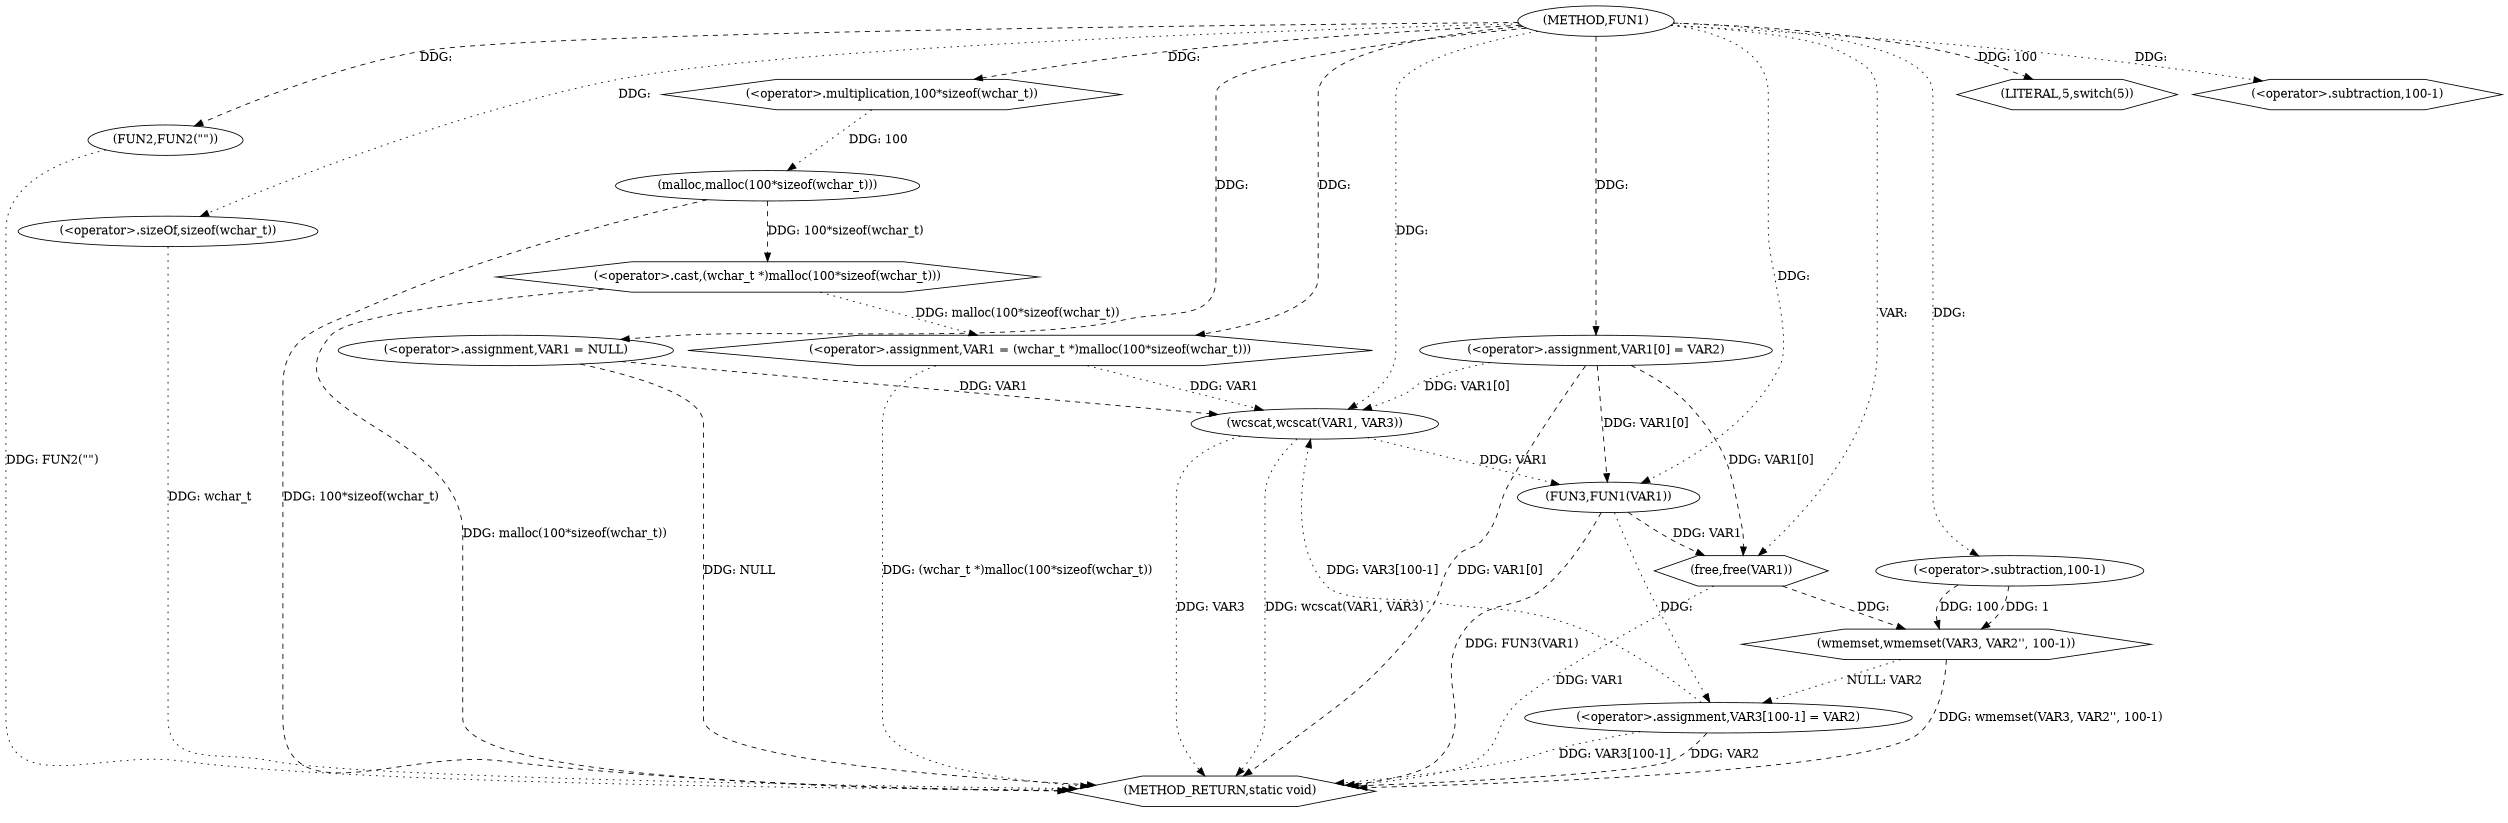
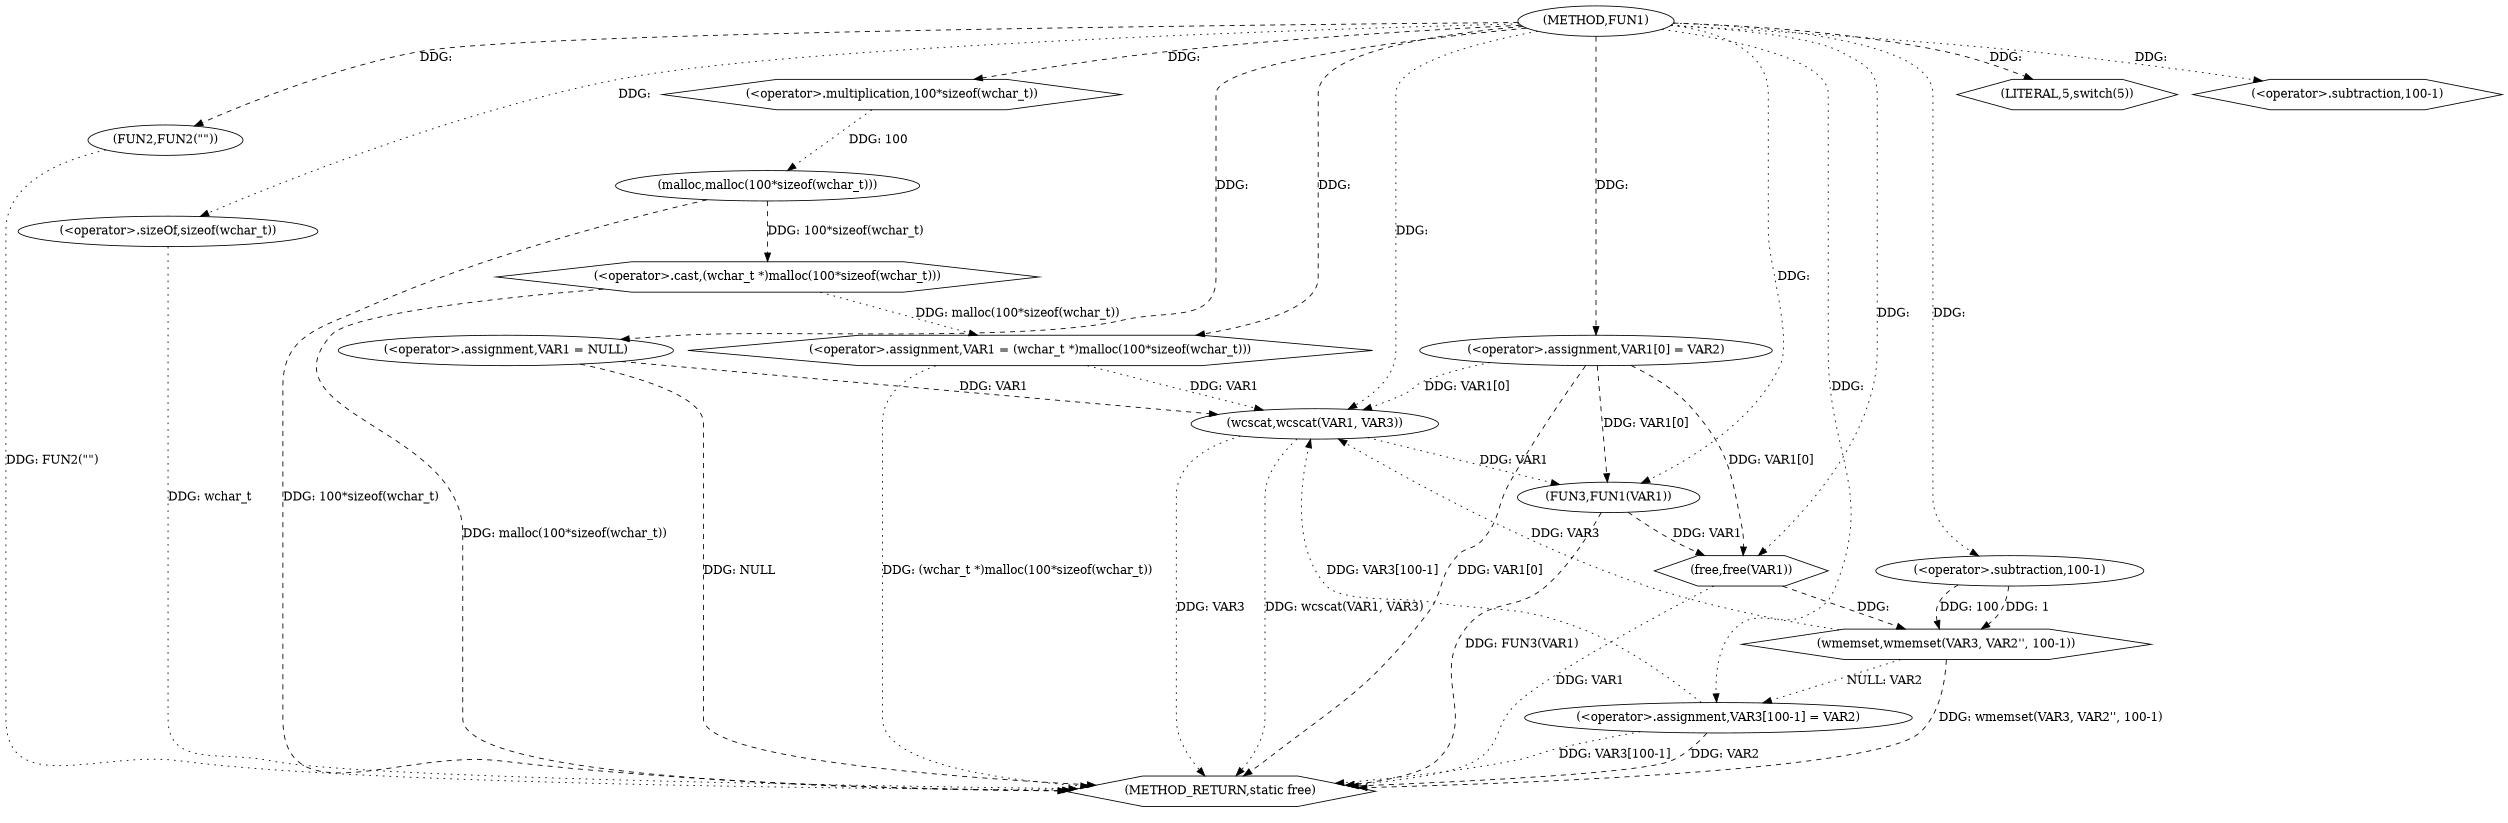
edge "(METHOD,FUN1)" -> "(LITERAL,5,switch(5))": label "DDG: 100" -> "DDG: "
edge "(METHOD,FUN1)" -> "(free,free(VAR1))": label "VAR: " -> "DDG: "
edge "(wmemset,wmemset(VAR3, VAR2'', 100-1))" -> "(wcscat,wcscat(VAR1, VAR3))": added, label "DDG: VAR3"
edge "(FUN3,FUN1(VAR1))" -> "(<operator>.assignment,VAR3[100-1] = VAR2)": now "(METHOD,FUN1)" -> "(<operator>.assignment,VAR3[100-1] = VAR2)"
node "(METHOD_RETURN,static void)": label "(METHOD_RETURN,static void)" -> "(METHOD_RETURN,static free)"
